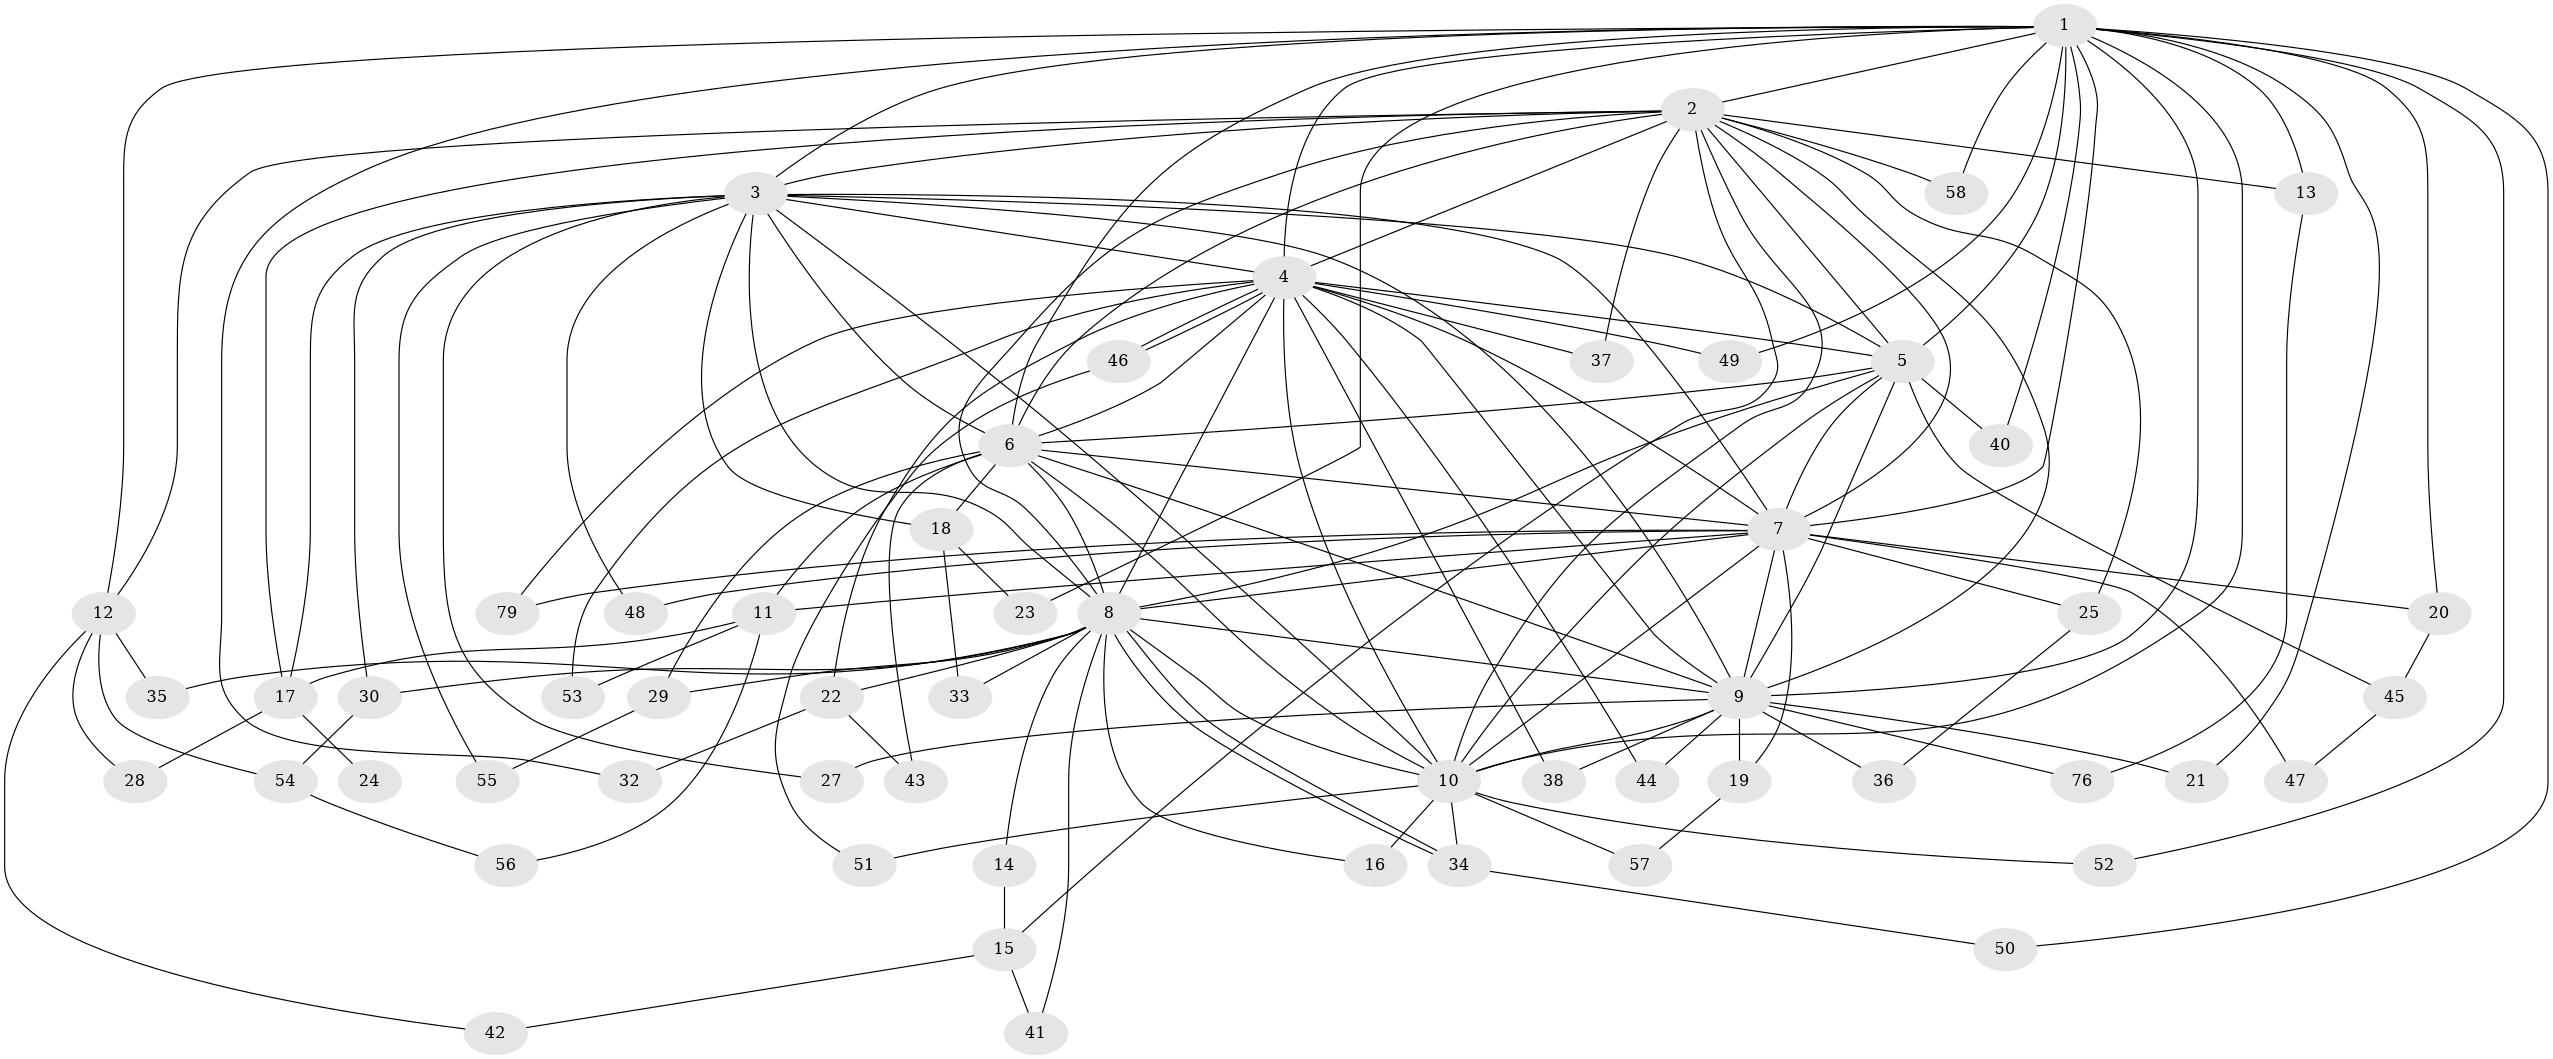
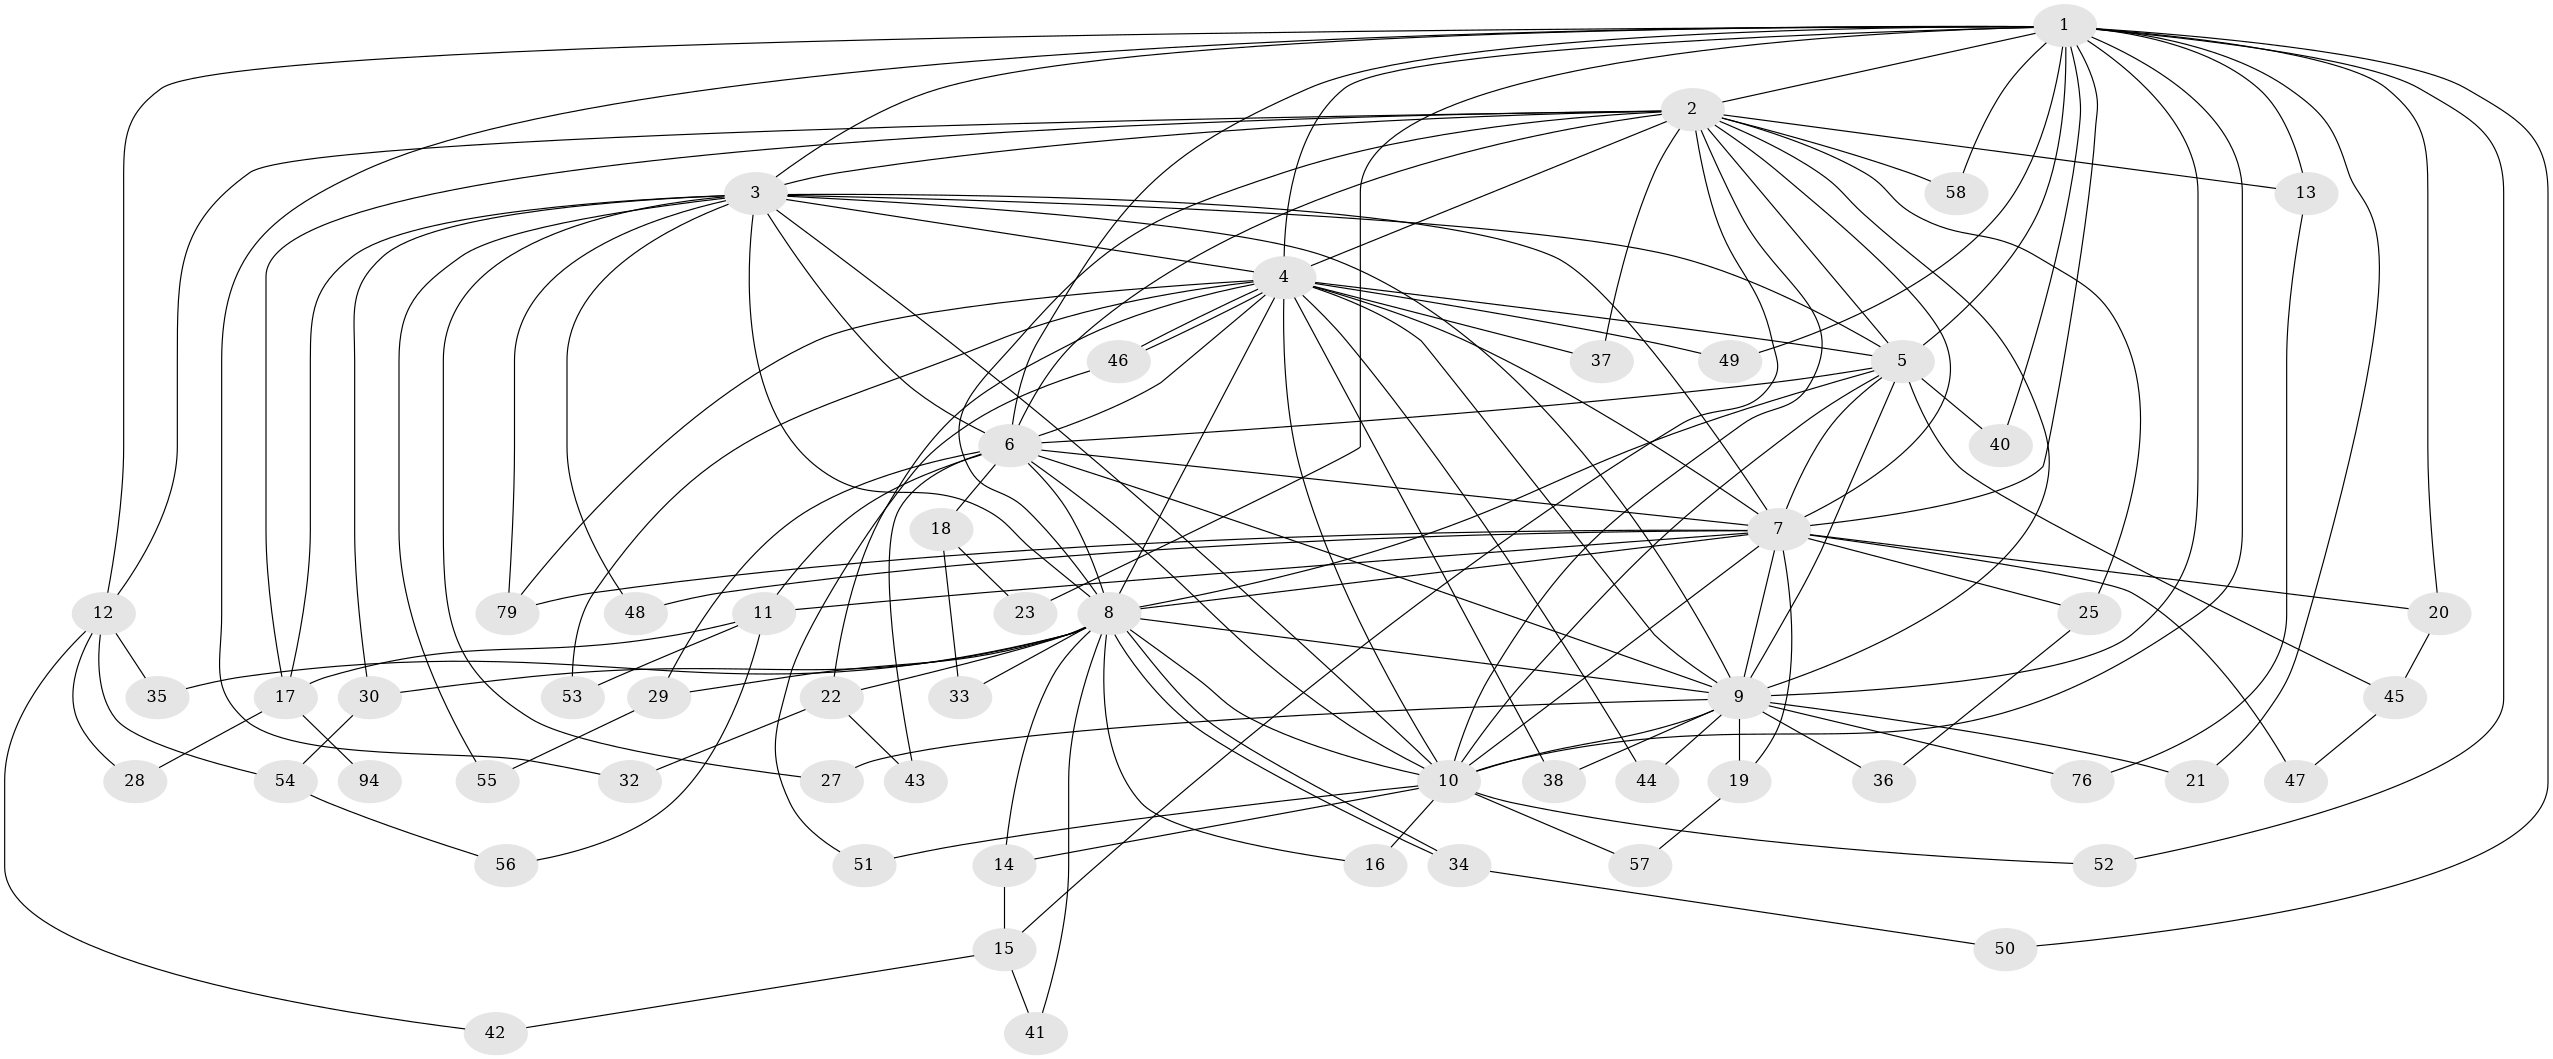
edge "3" -- "18": now "3" -- "79"
node "24": label "24" -> "94"
edge "10" -- "34": now "10" -- "14"
